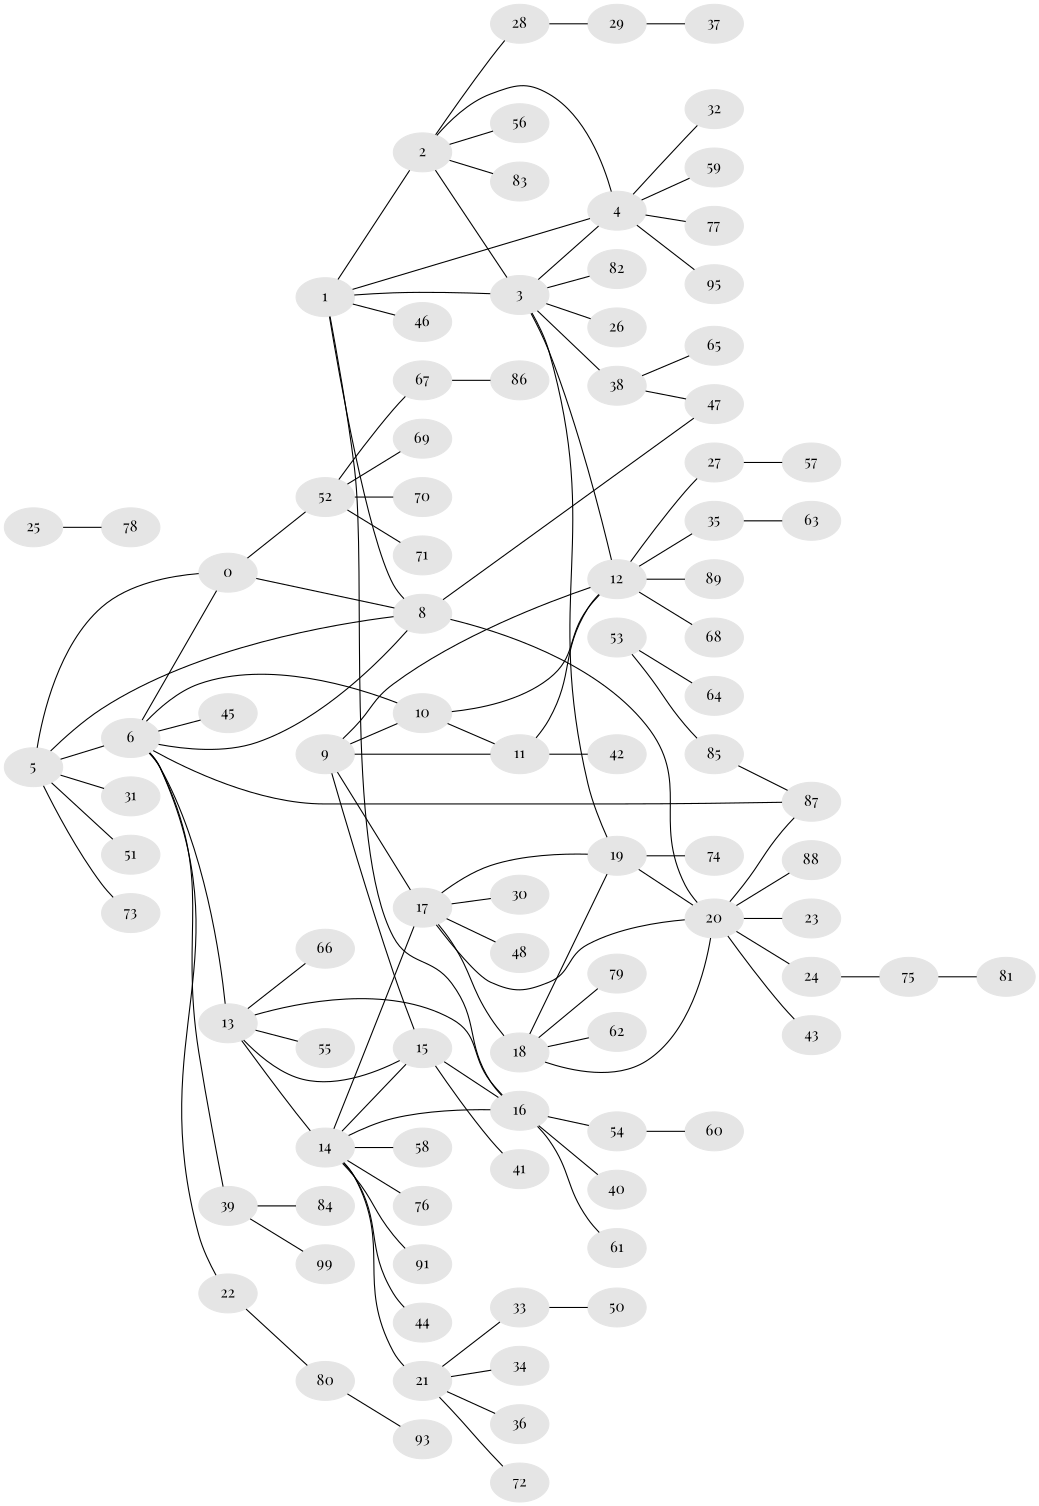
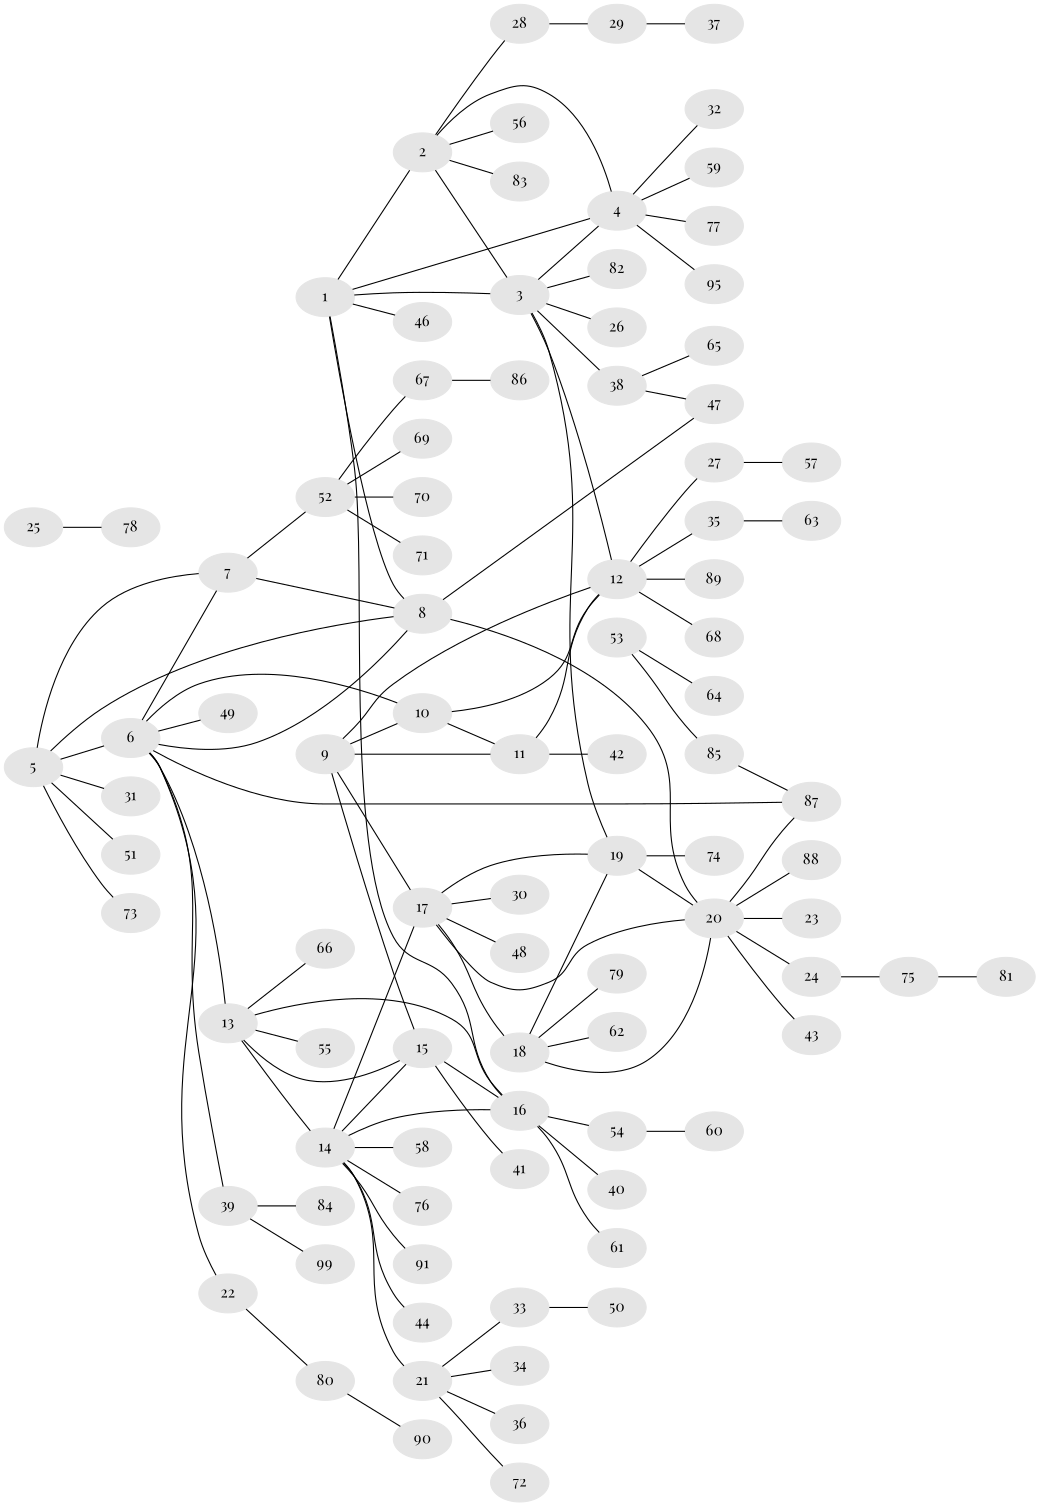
node "0": label "0" -> "7"
node "45": label "45" -> "49"
node "93": label "93" -> "90"
